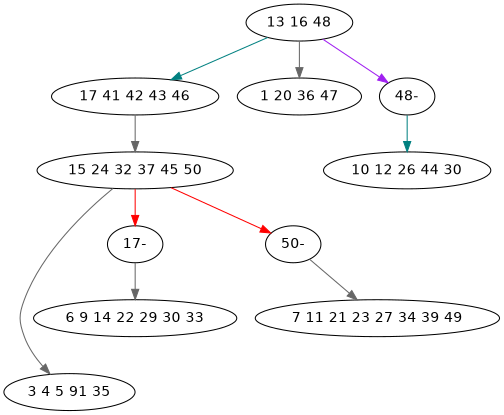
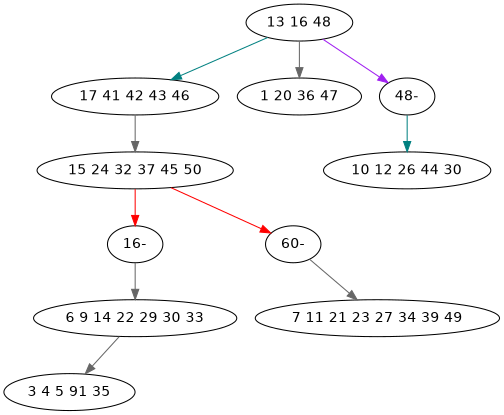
node "17-": label "17-" -> "16-"
node "50-": label "50-" -> "60-"
edge "15 24 32 37 45 50" -> "3 4 5 91 35": now "6 9 14 22 29 30 33" -> "3 4 5 91 35"
